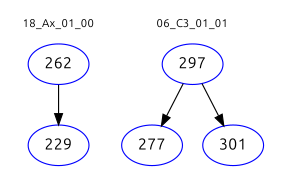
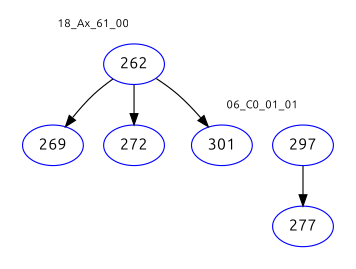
cluster "18_Ax_01_00": label "18_Ax_01_00" -> "18_Ax_61_00"
cluster "06_C3_01_01": label "06_C3_01_01" -> "06_C0_01_01"
edge "297" -> "301": now "262" -> "301"
node "229": label "229" -> "269"
node "272": added
